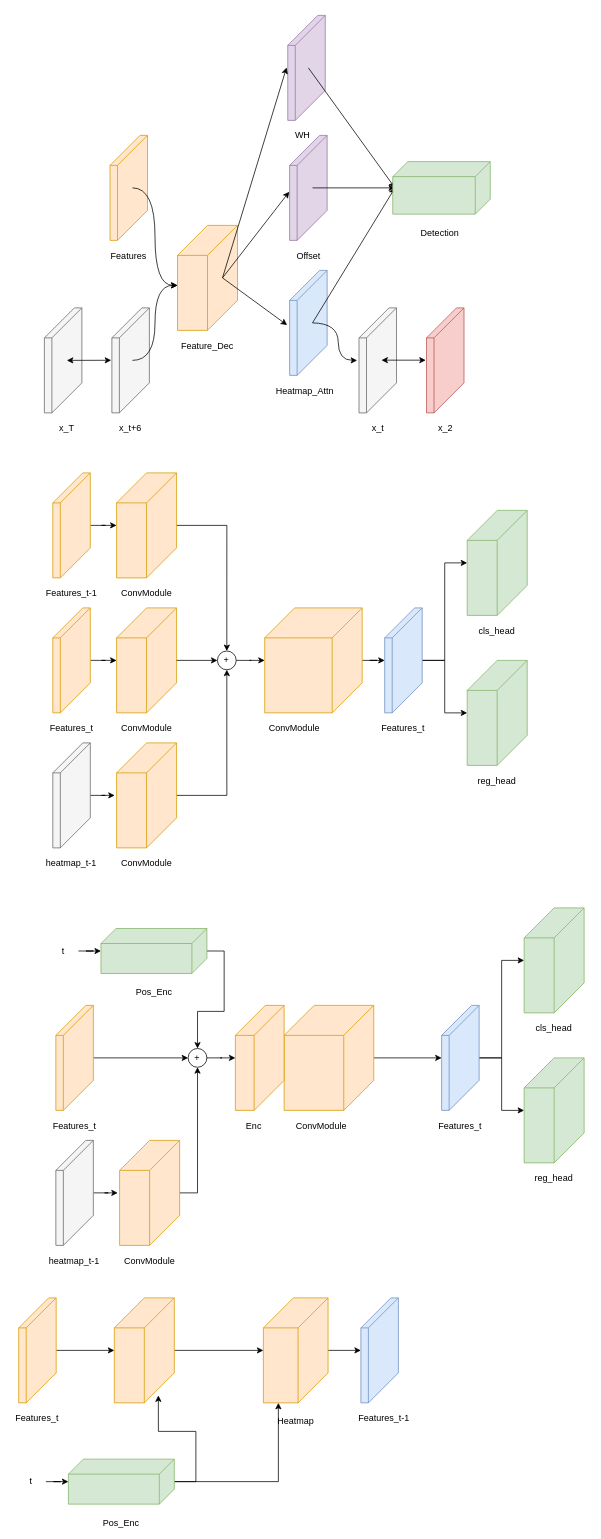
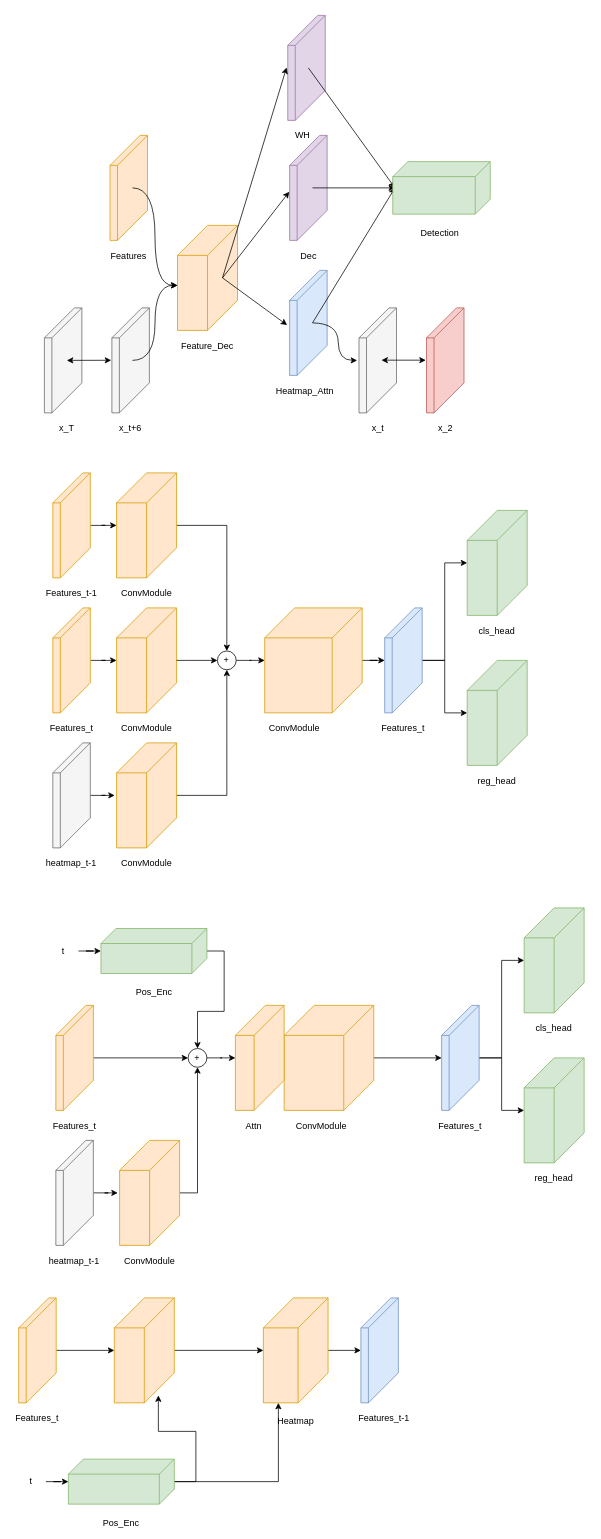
node "Offset": label "Offset" -> "Dec"
node "Enc": label "Enc" -> "Attn"
